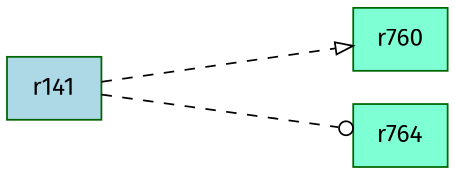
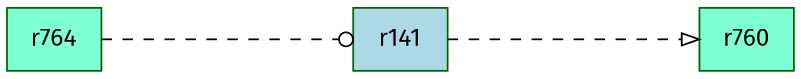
edge "r141" -> "r764": reversed
